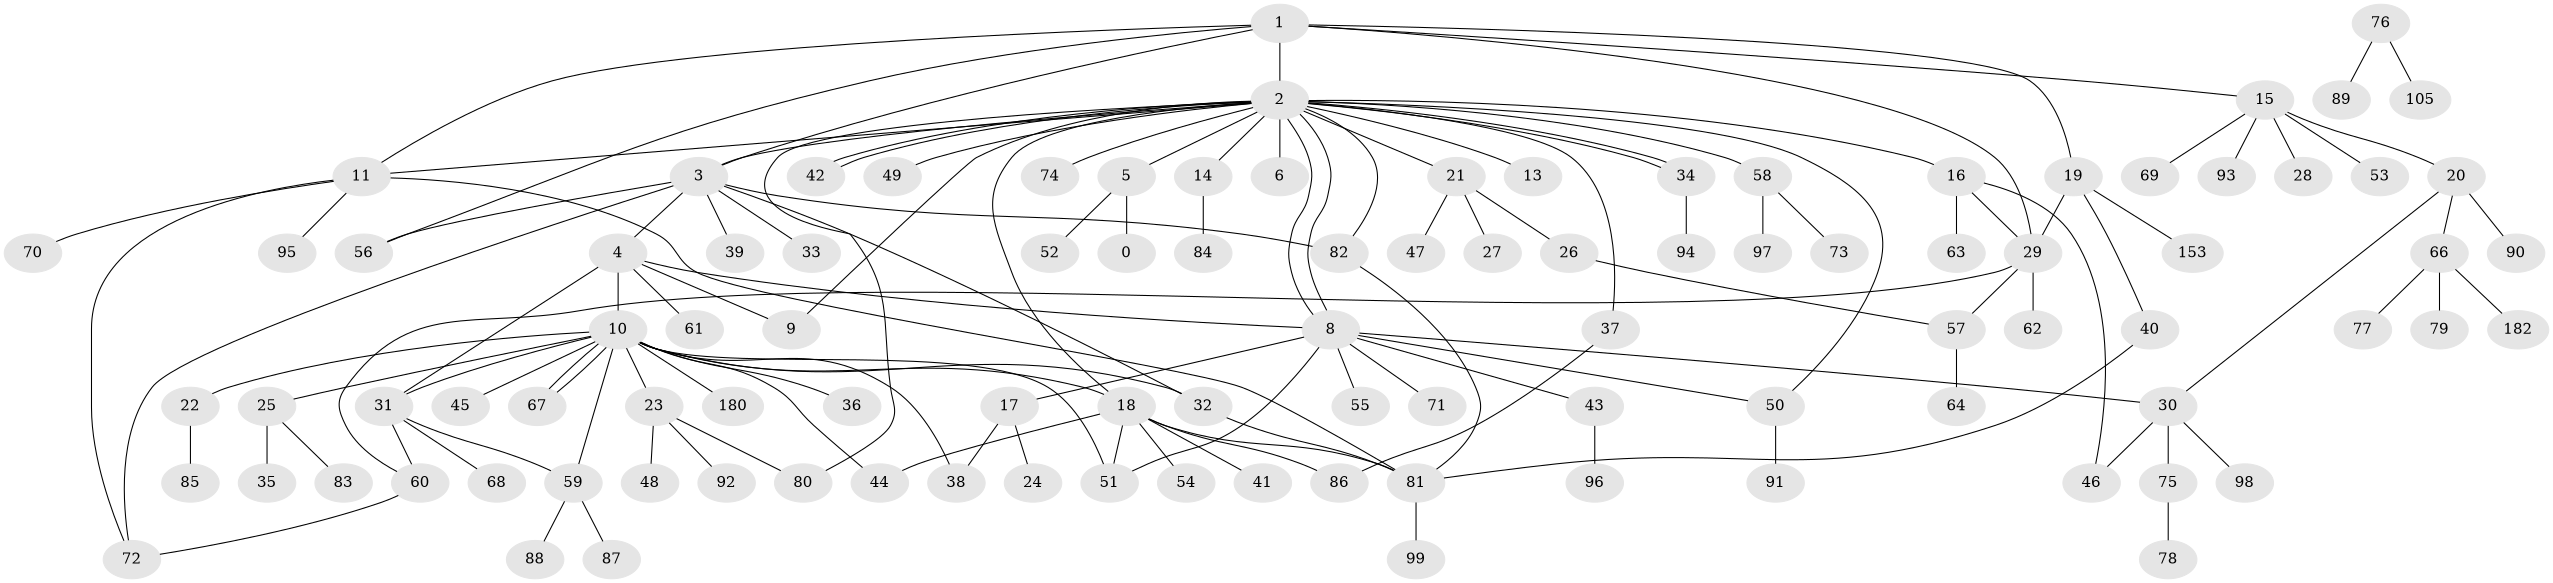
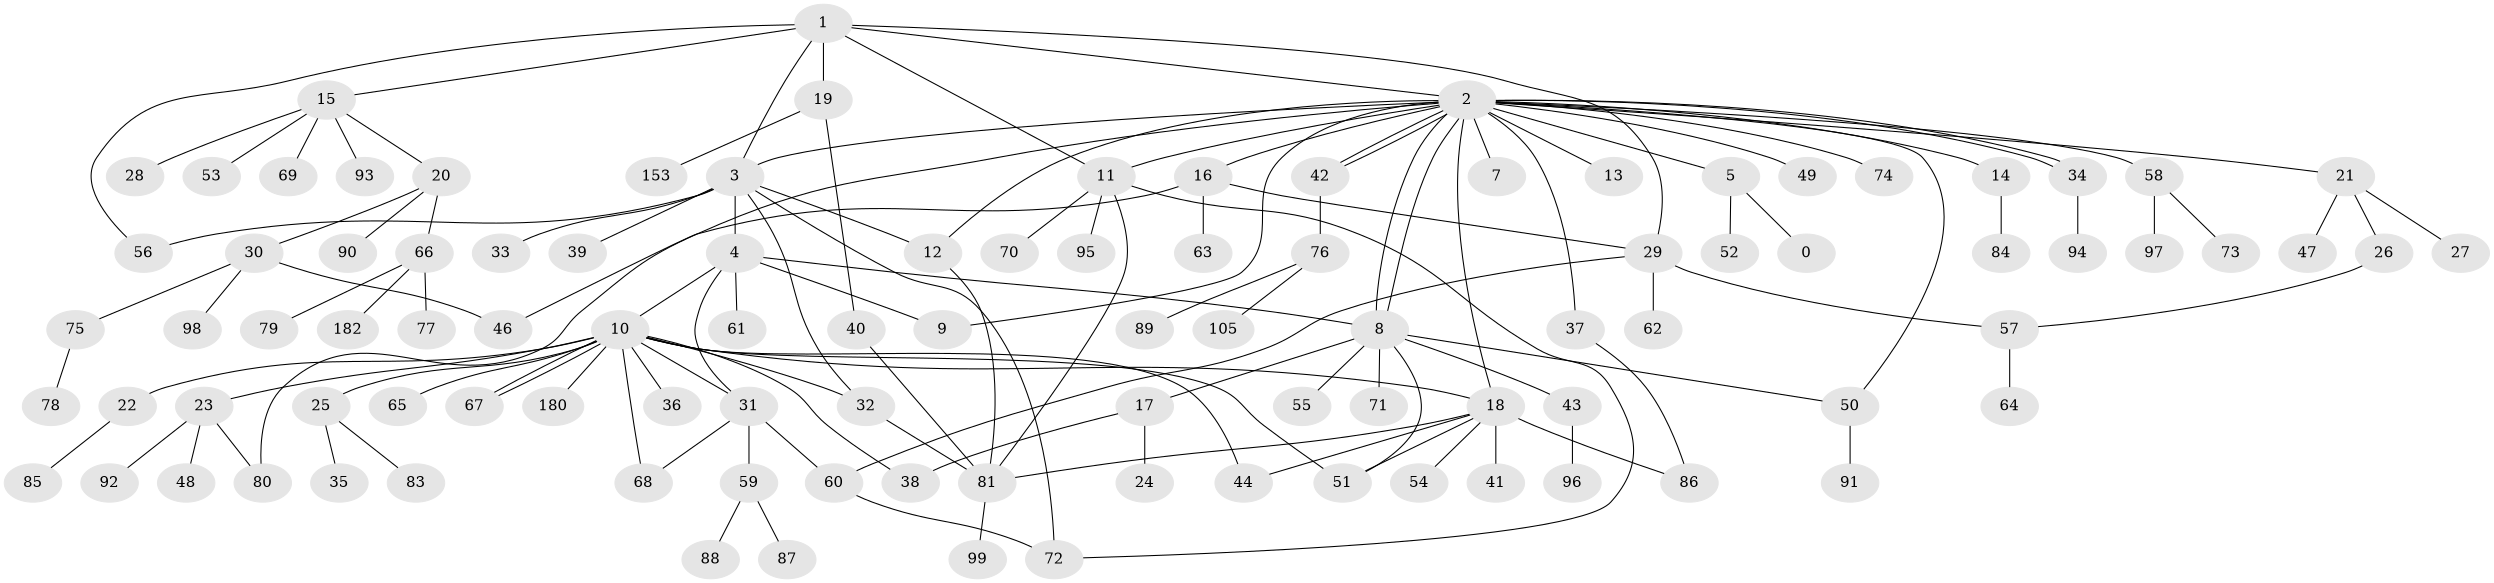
node "6": label "6" -> "7"
edge "19" -- "29": removed
edge "42" -- "76": added
node "82": label "82" -> "12"
edge "8" -- "30": removed
node "45": label "45" -> "65"
edge "10" -- "59": now "10" -- "68"
